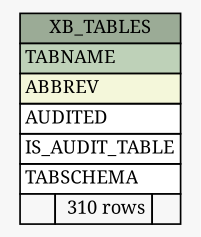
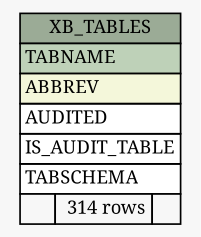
node "XB_TABLES": text "310 rows" -> "314 rows"
